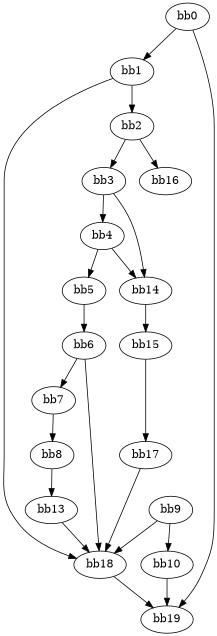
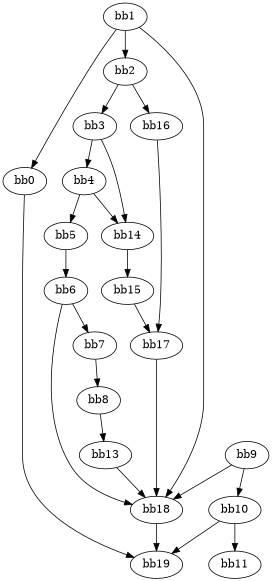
edge "bb0" -> "bb1": reversed
edge "bb16" -> "bb17": added
node "bb11": added
